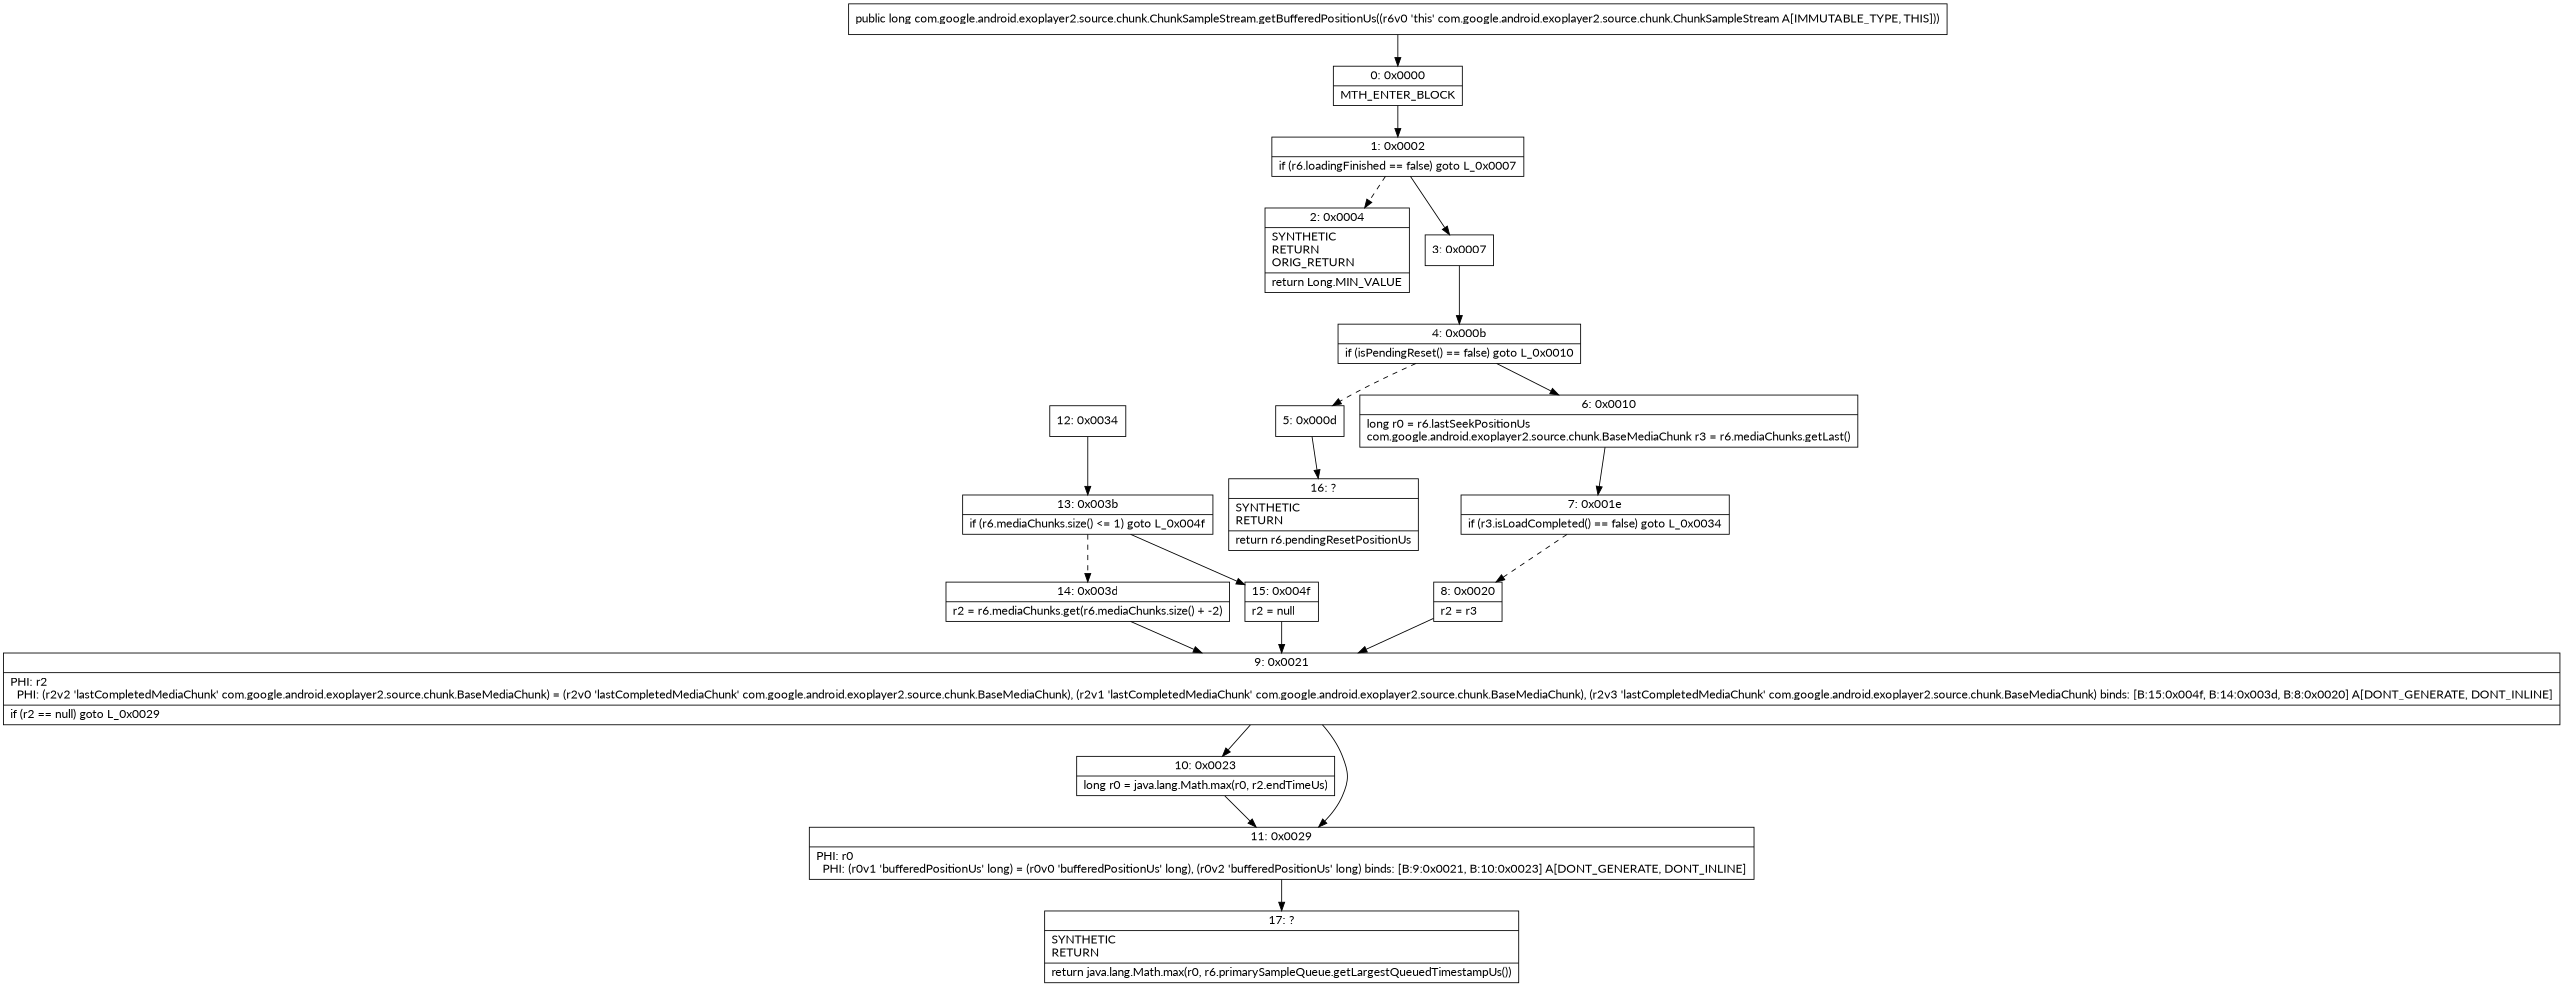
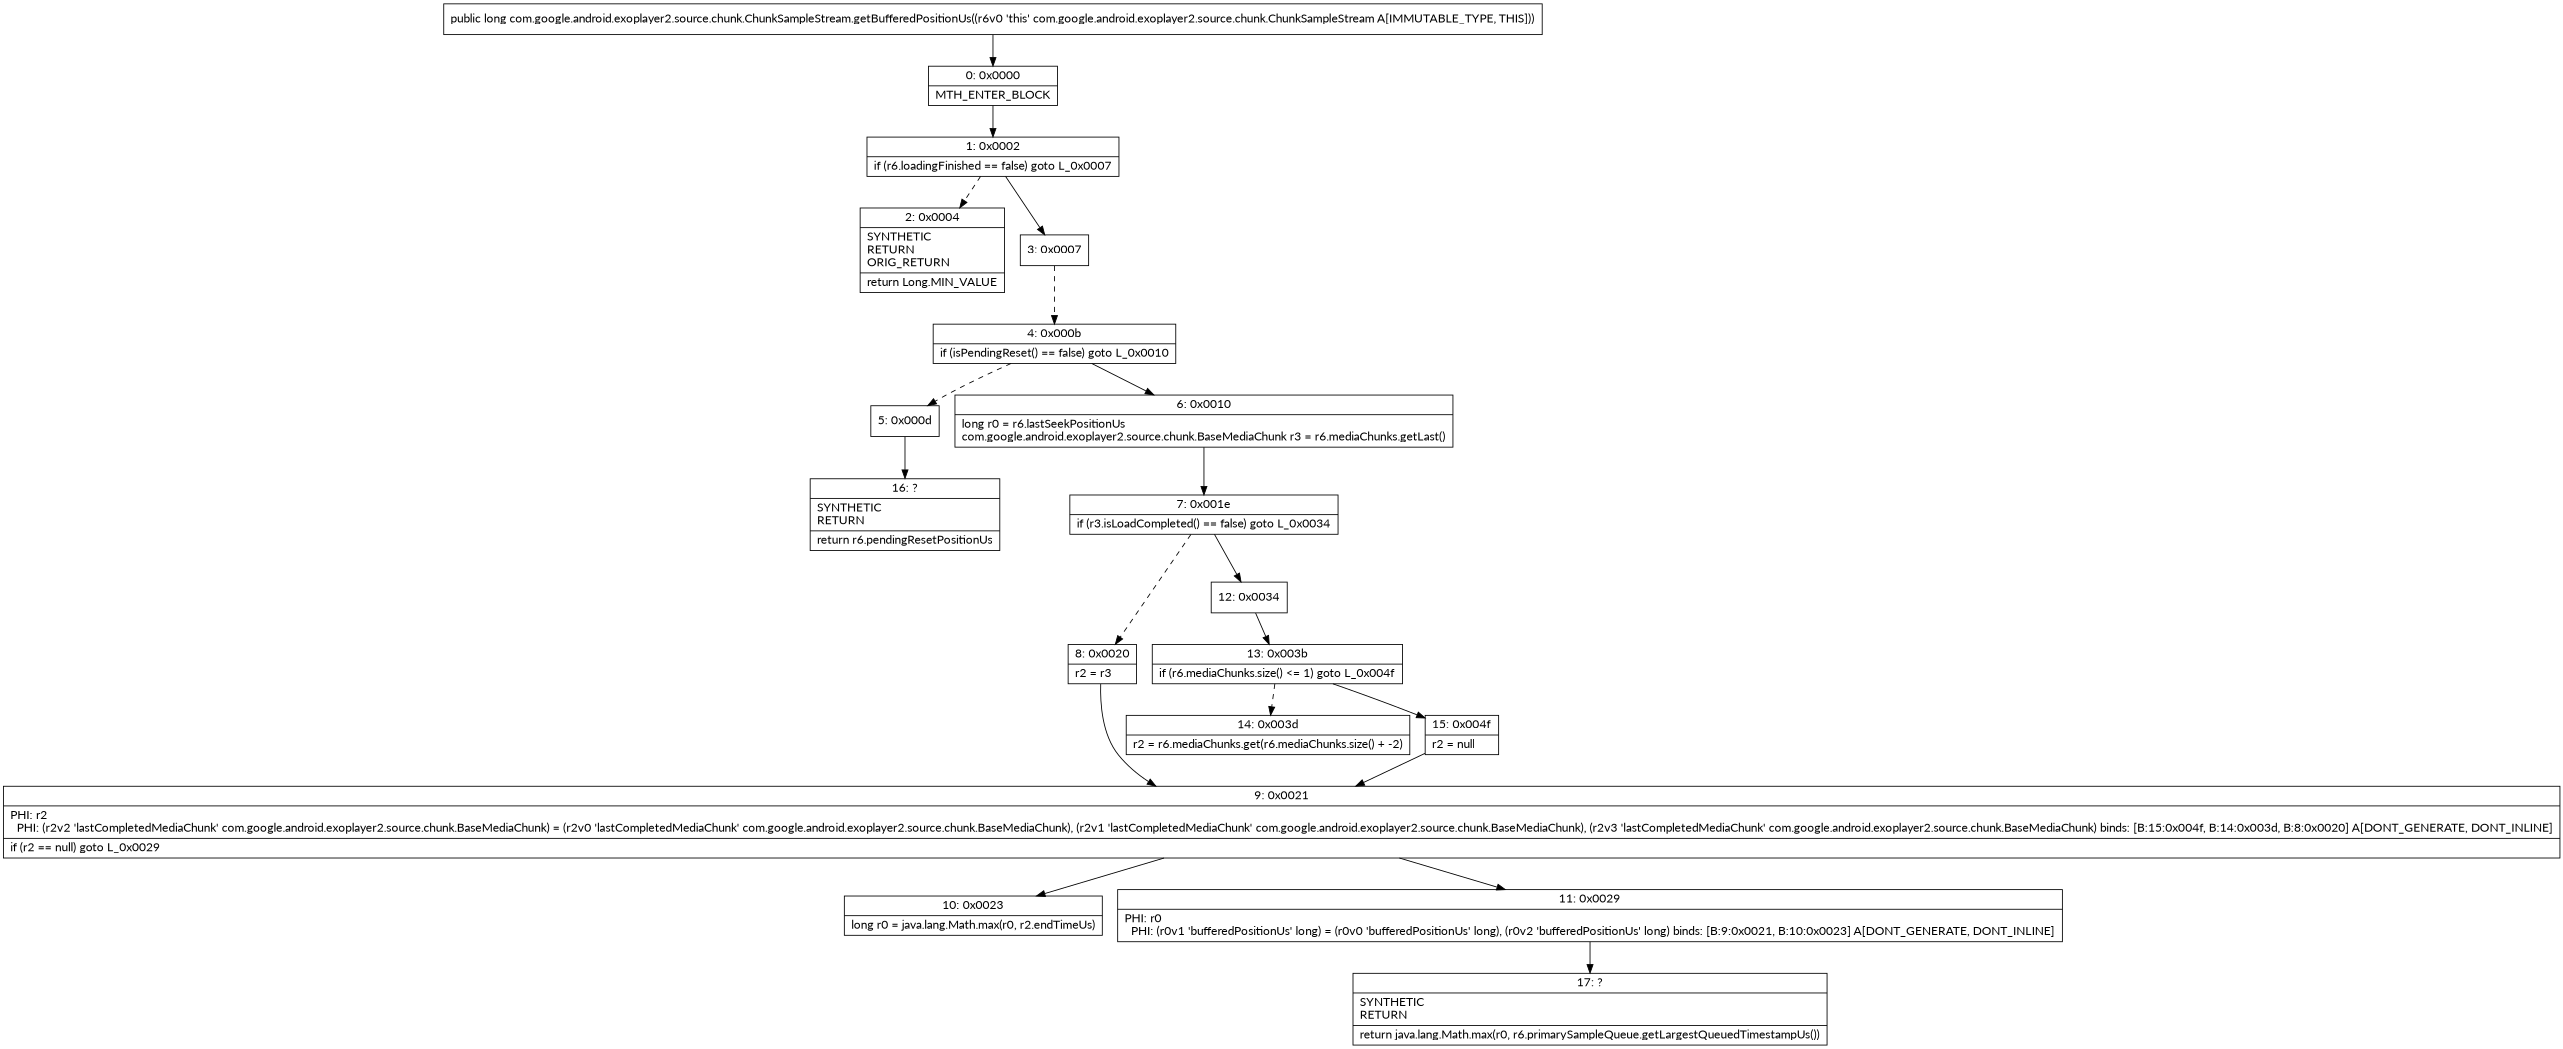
edge "3: 0x0007" -> "4: 0x000b": style solid -> dashed
edge "7: 0x001e" -> "12: 0x0034": added
edge "14: 0x003d" -> "9: 0x0021": removed
edge "10: 0x0023" -> "11: 0x0029": removed
